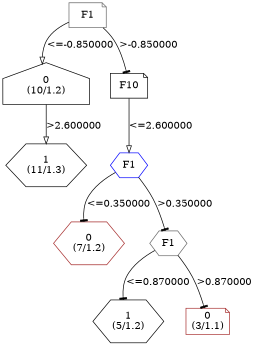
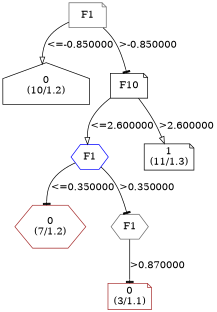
edge "0 (10/1.2)" -> "1 (11/1.3)": now "F10" -> "1 (11/1.3)"
node "1 (11/1.3)": shape hexagon -> note
node "1 (5/1.2)": removed
